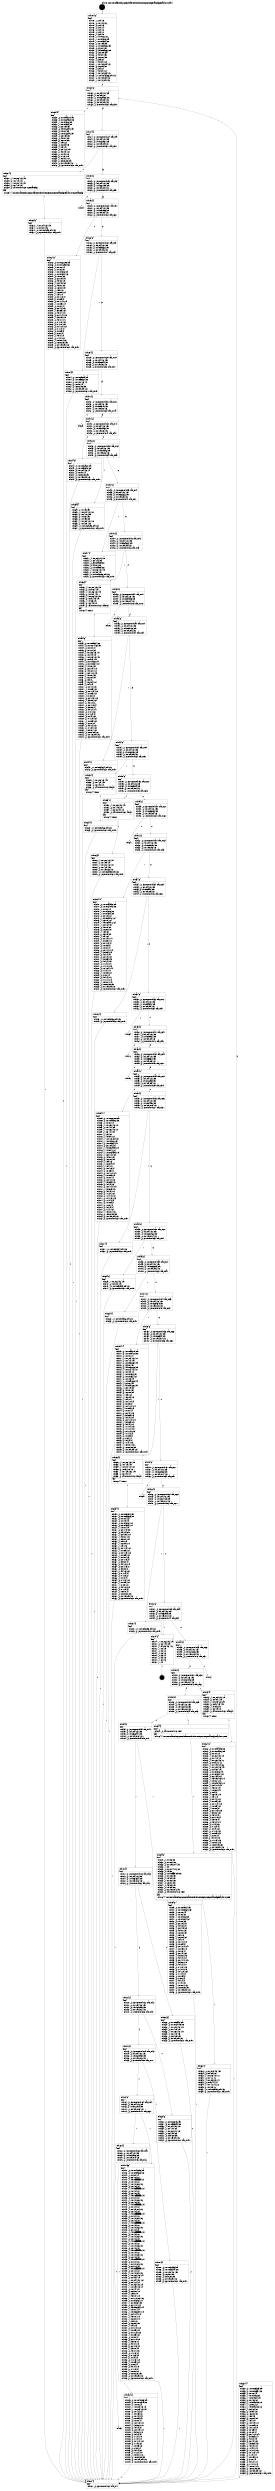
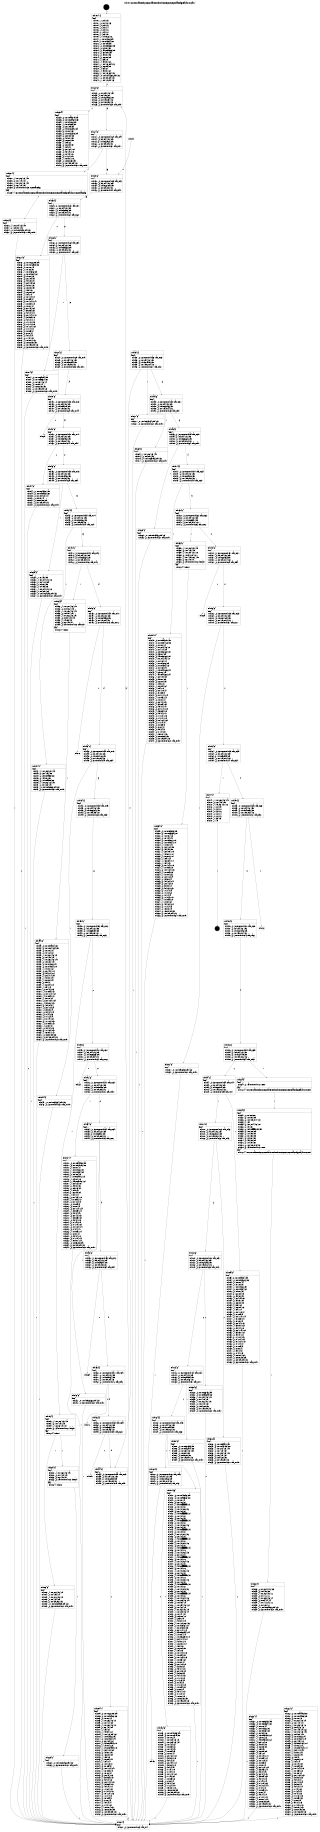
edge "0x401890 [28]" -> "0x4027bd": reversed
edge "0x4019c4 [28]" -> "0x4026bc [15]": now "0x401eb3 [16]" -> "0x4026bc [15]"
edge "0x401aa4 [28]" -> "0x401ac0 [28]": reversed
node "0x402245 [29]": removed
